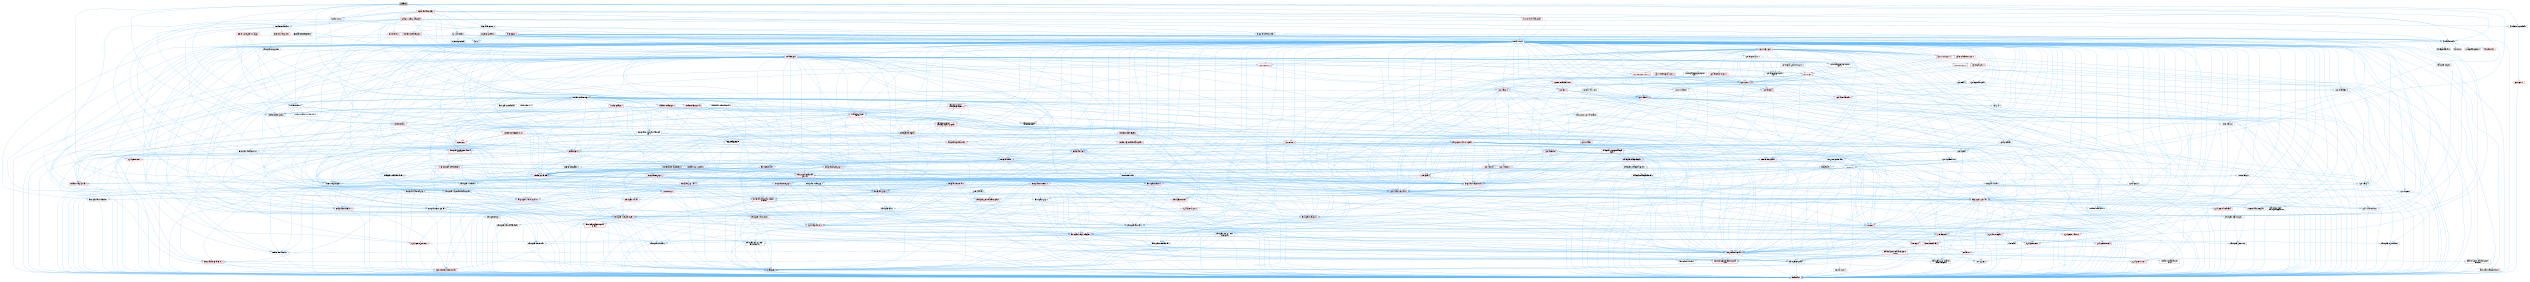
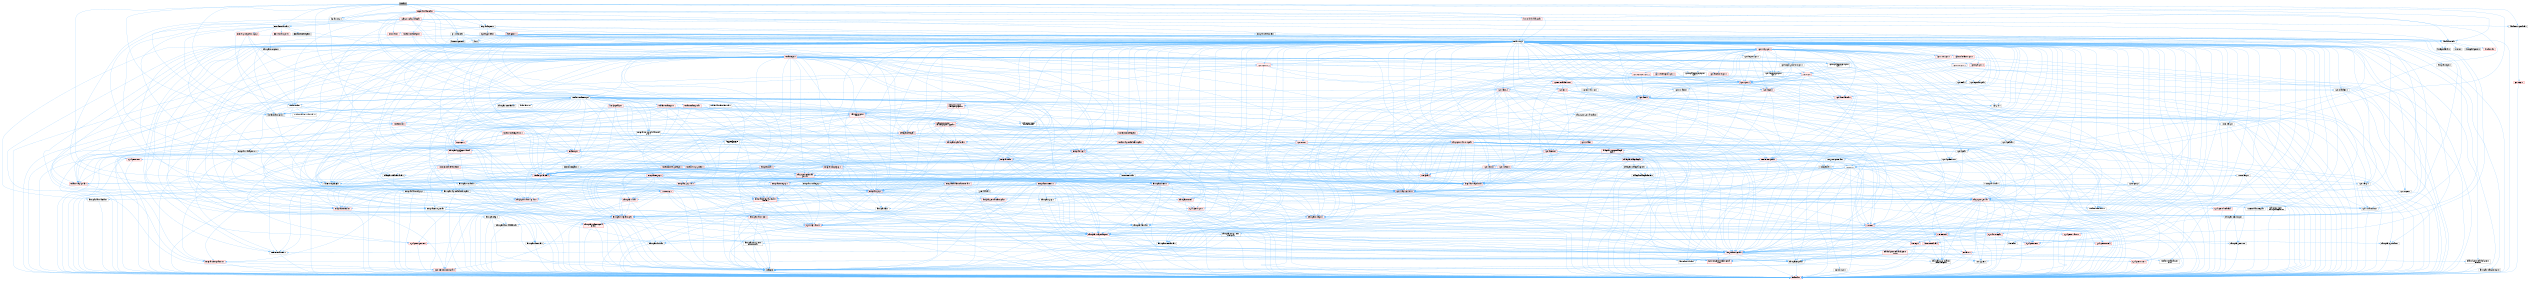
node "Containers/StringView.h": label "Containers/StringView.h" -> "GlobalRenderResources/StringView.h"
